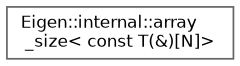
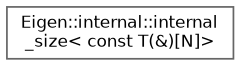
node "Eigen::internal::array _size< const T(&)[N]>": label "Eigen::internal::array _size< const T(&)[N]>" -> "Eigen::internal::internal _size< const T(&)[N]>"
